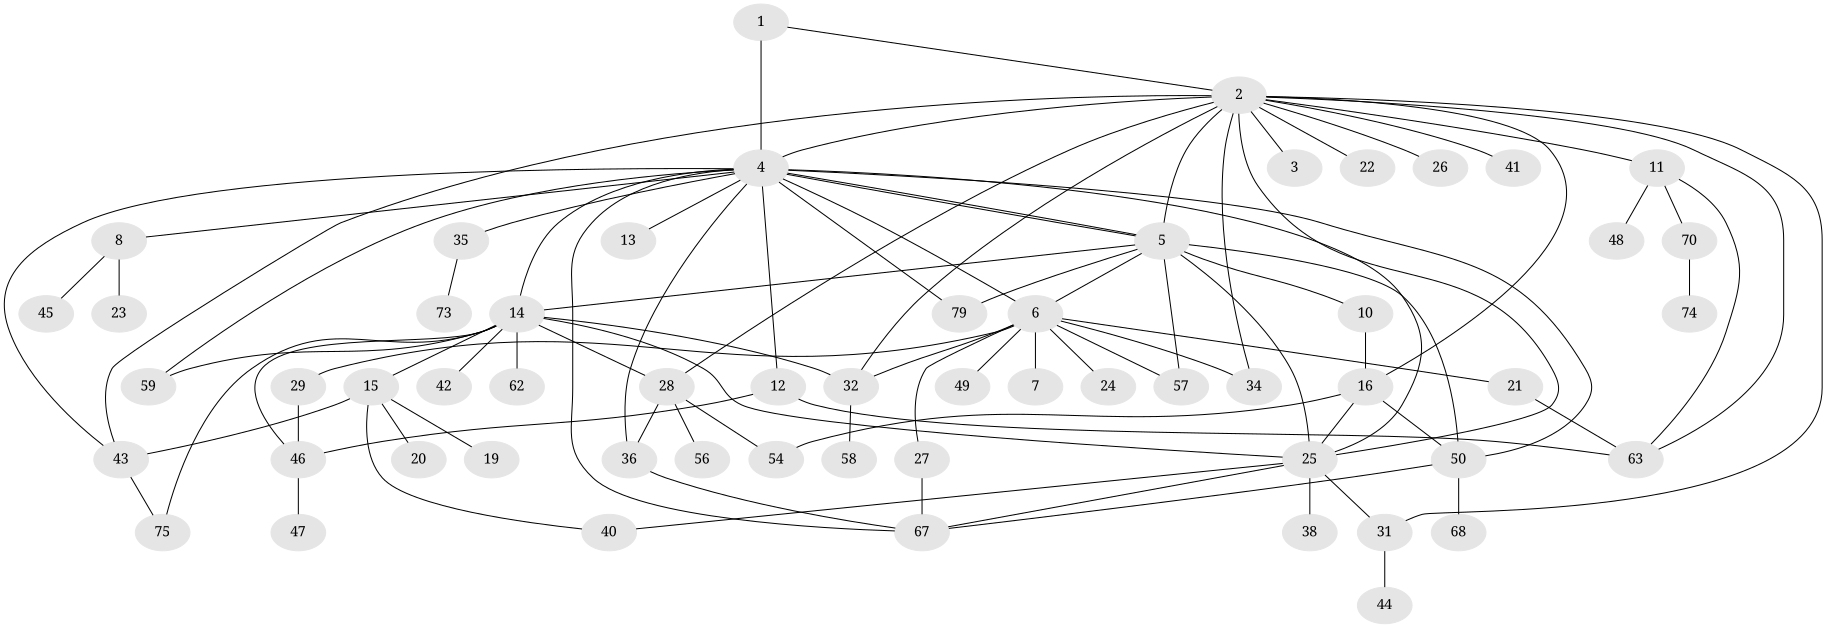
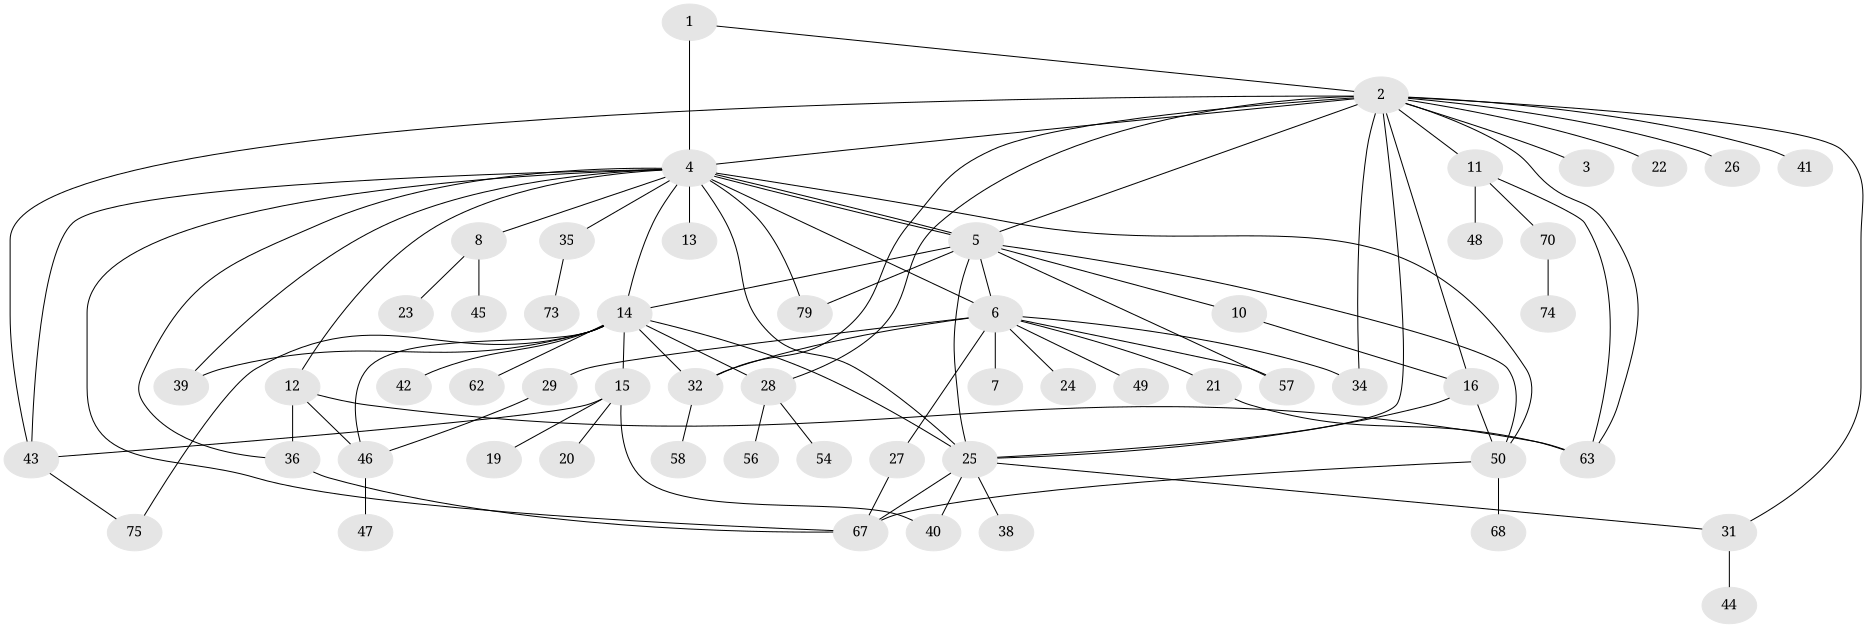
node "59": label "59" -> "39"
edge "16" -- "54": removed
edge "28" -- "36": now "12" -- "36"
